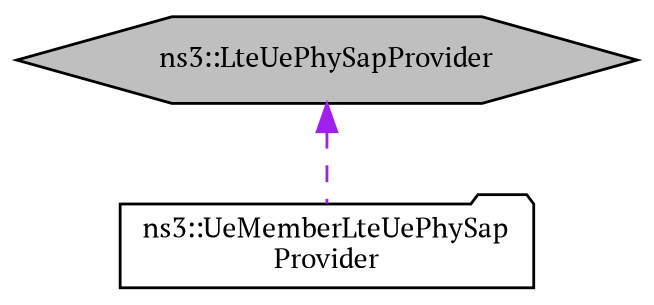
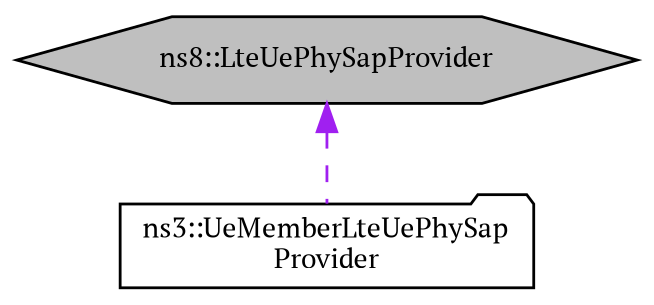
node "ns3::LteUePhySapProvider": label "ns3::LteUePhySapProvider" -> "ns8::LteUePhySapProvider"
